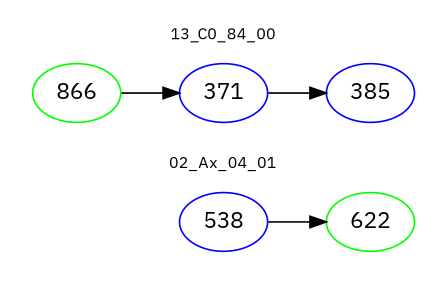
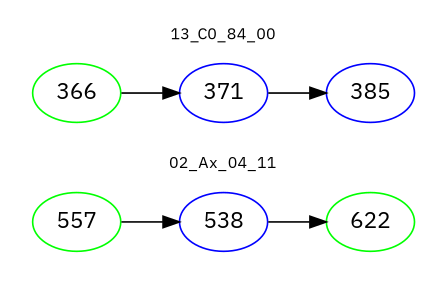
node "866": label "866" -> "366"
cluster "02_Ax_04_01": label "02_Ax_04_01" -> "02_Ax_04_11"
node "557": added
